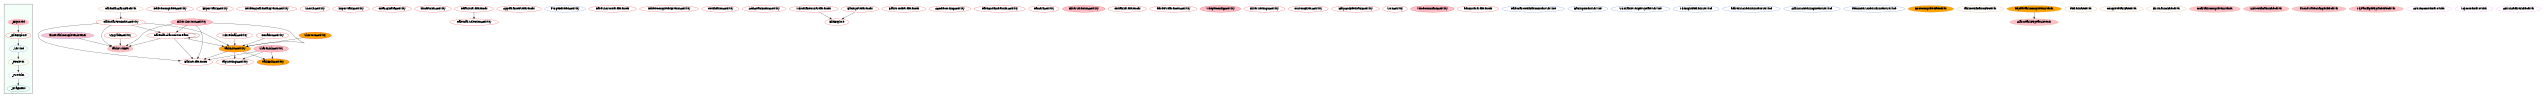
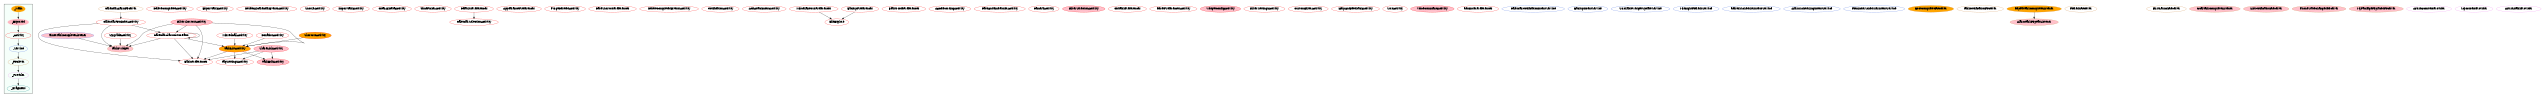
node "_Main": added
node "PurgeDeletedActivity": color royalblue -> red
node "CompleteTaskReceiver": removed
node "Astrid2RefreshReceiver": label "Astrid2RefreshReceiver" -> "Astrid2TaskProvider"
edge "CalendarReminderActivity" -> "TaskListActivity": removed
node "_FileExplore": label "_FileExplore" -> "_Activity"
node "TaskEditActivity": fillcolor orange -> pink
